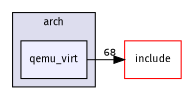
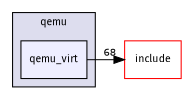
cluster "arch": label "arch" -> "qemu"
